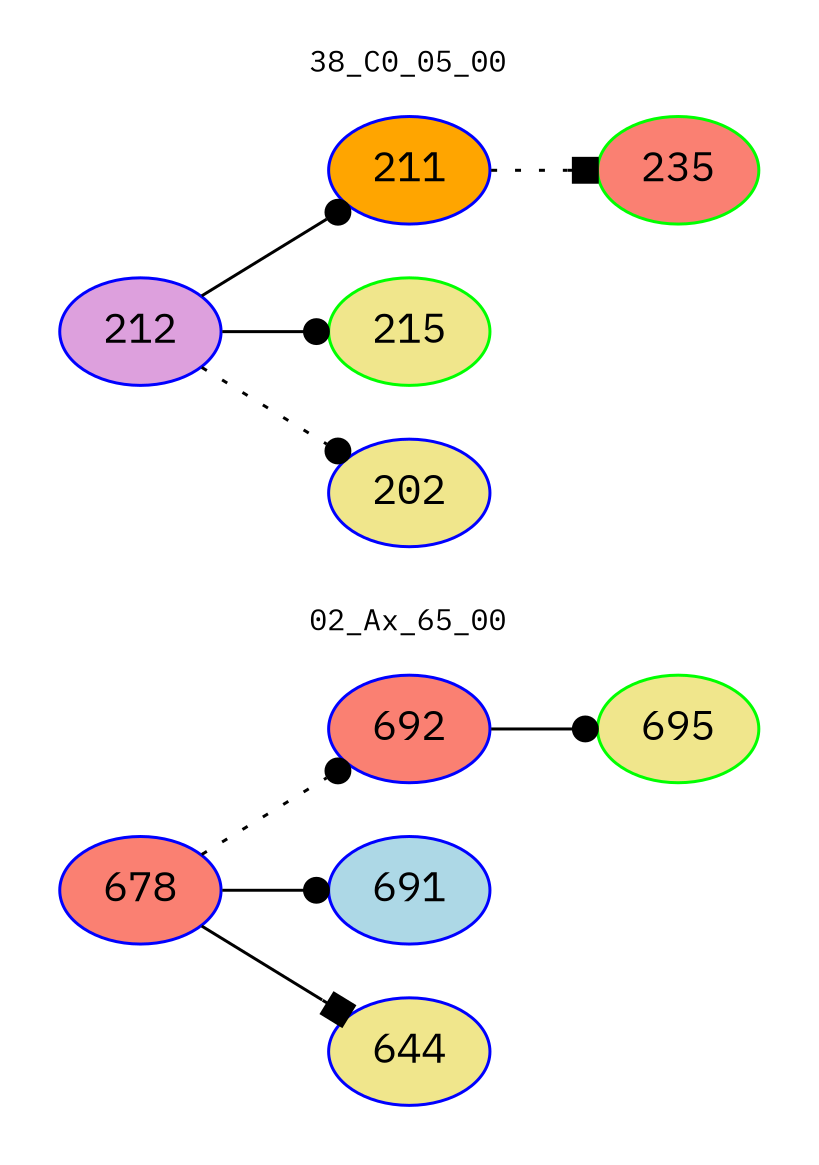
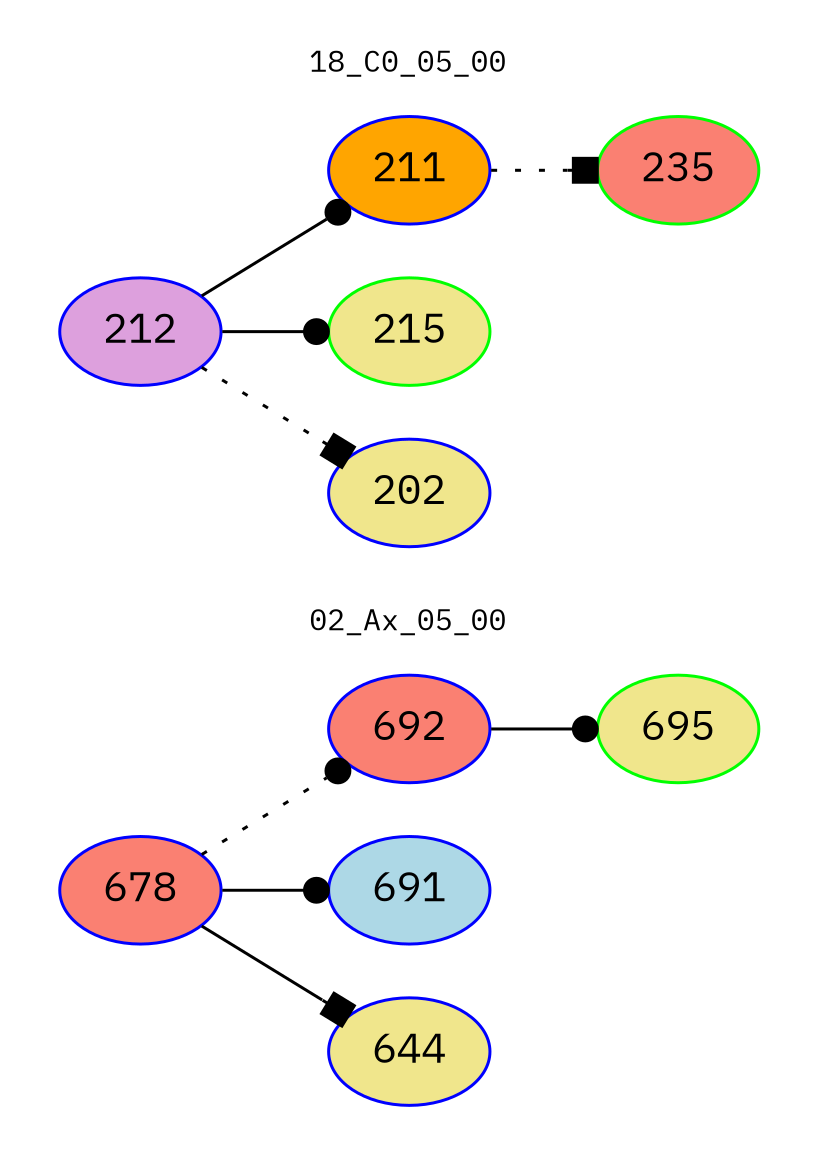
cluster "38_C0_05_00": label "38_C0_05_00" -> "18_C0_05_00"
edge "212" -> "202": arrowhead dot -> box
cluster "02_Ax_65_00": label "02_Ax_65_00" -> "02_Ax_05_00"
